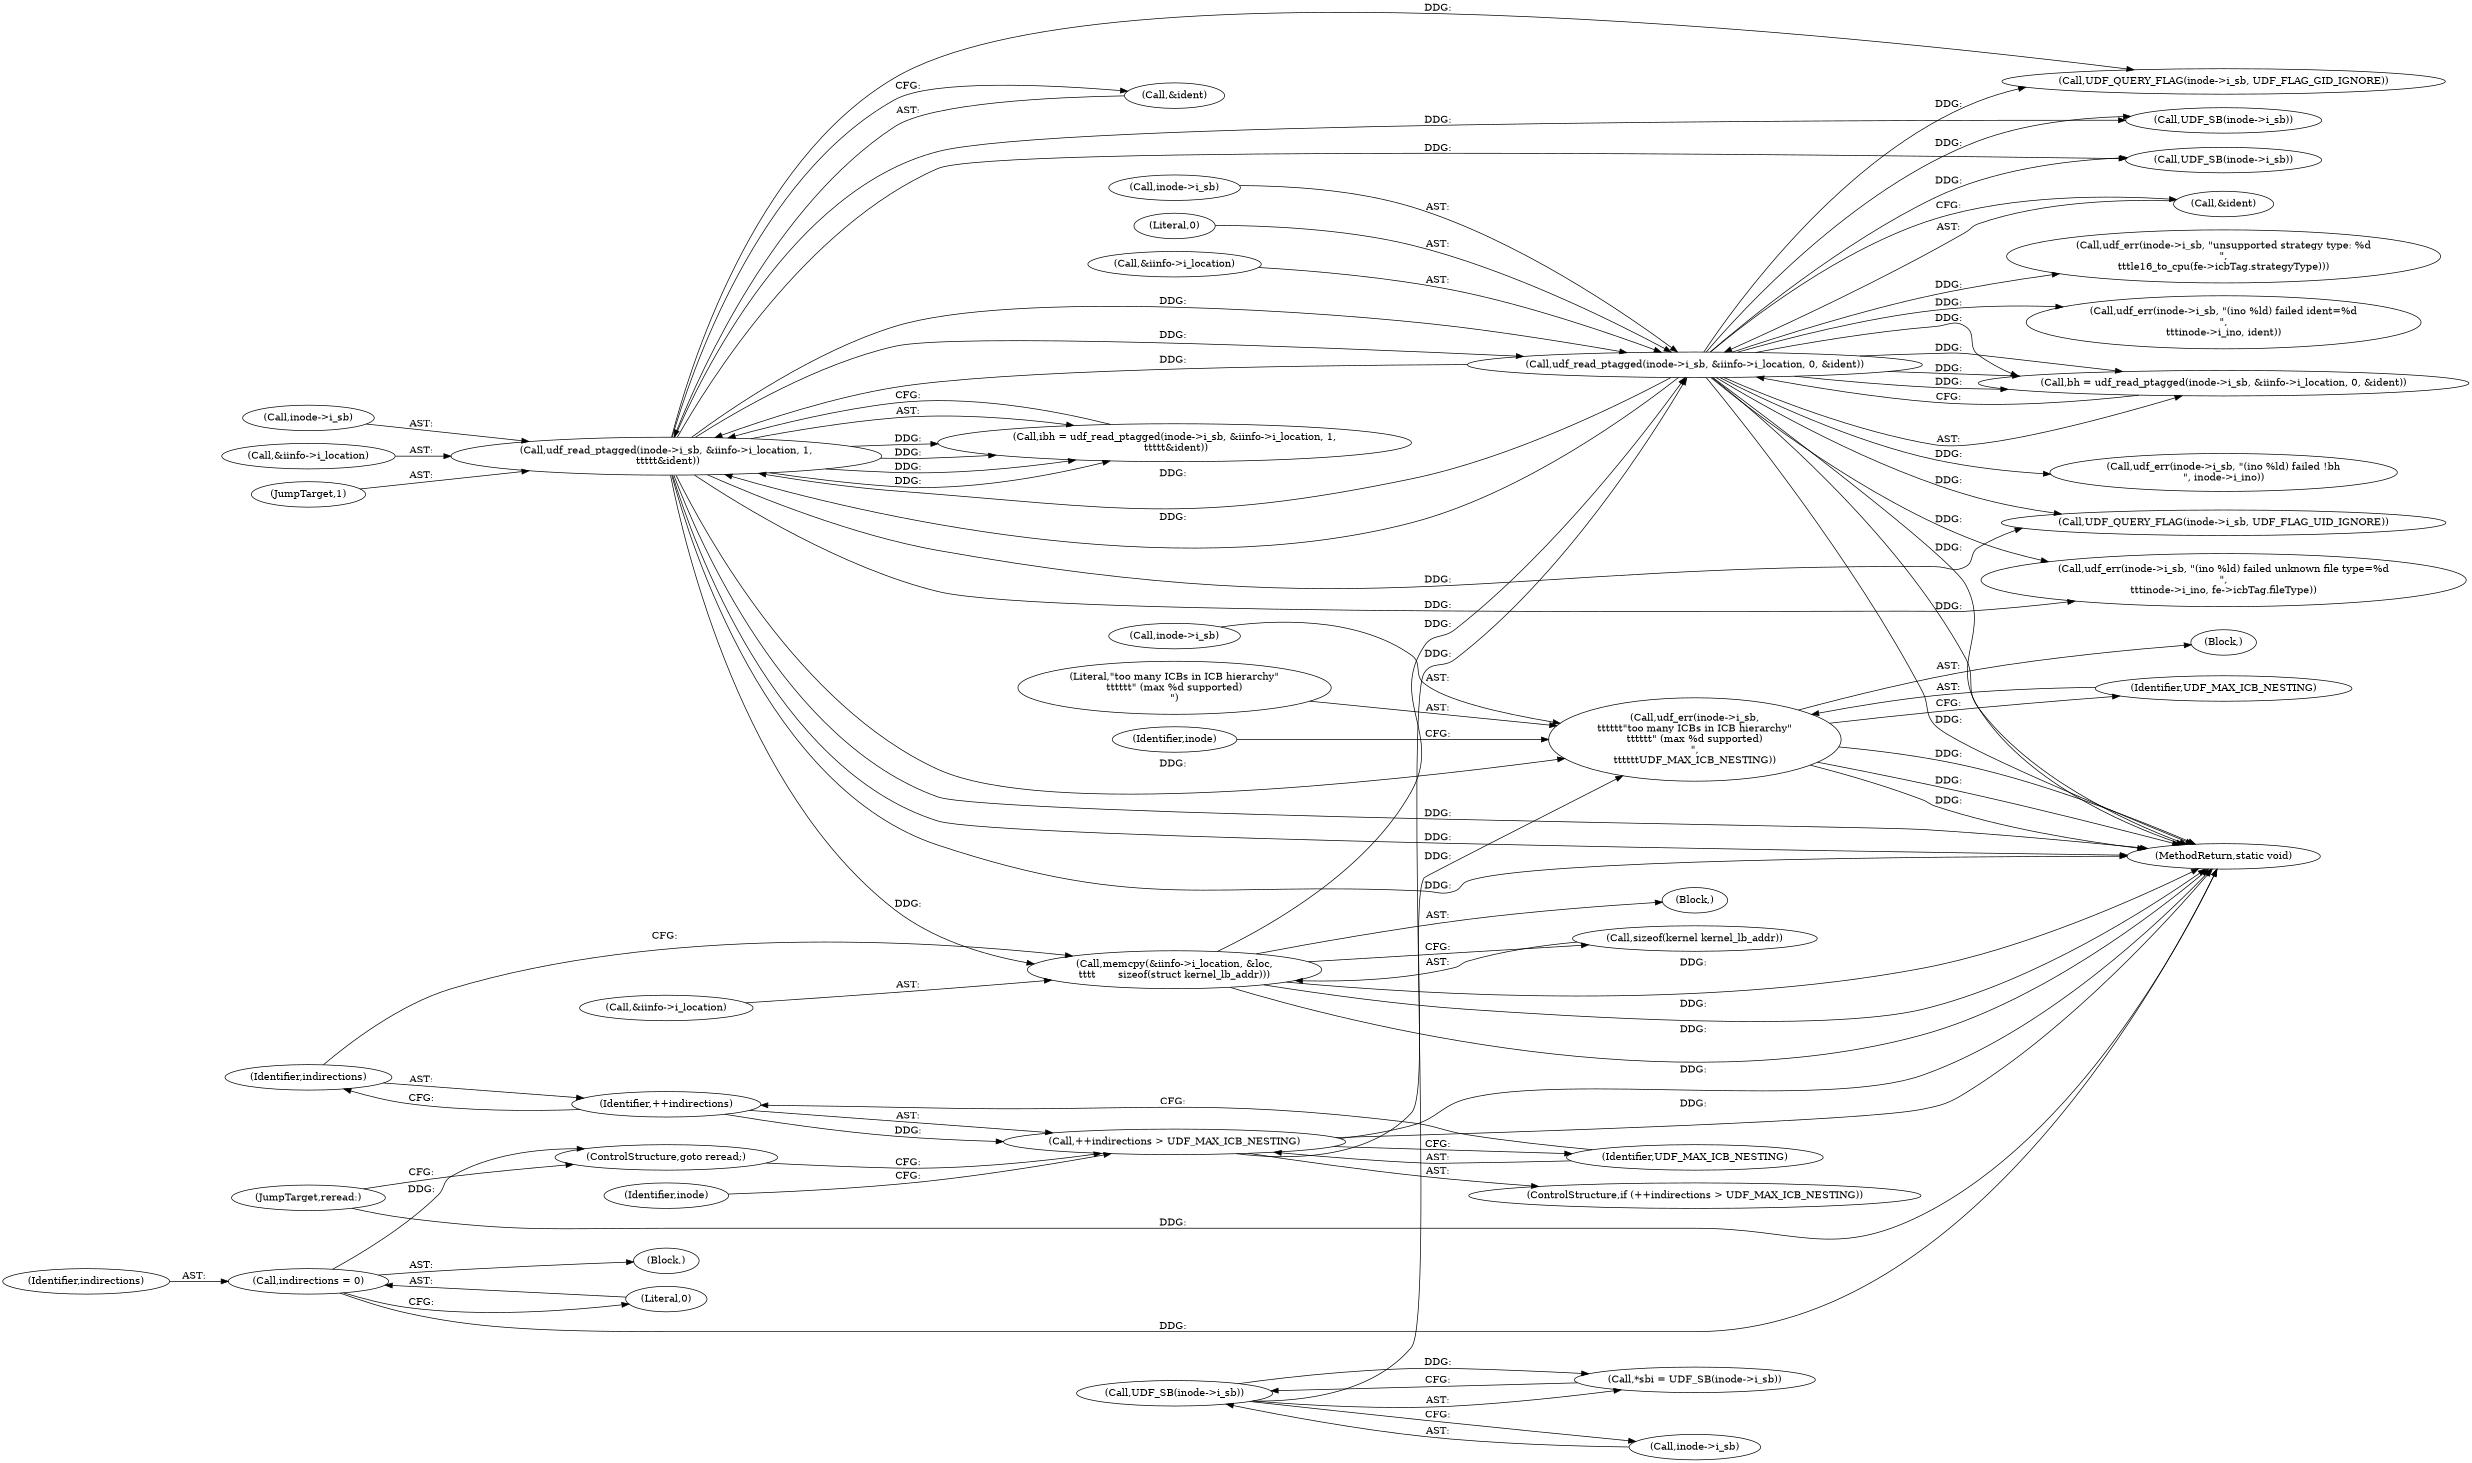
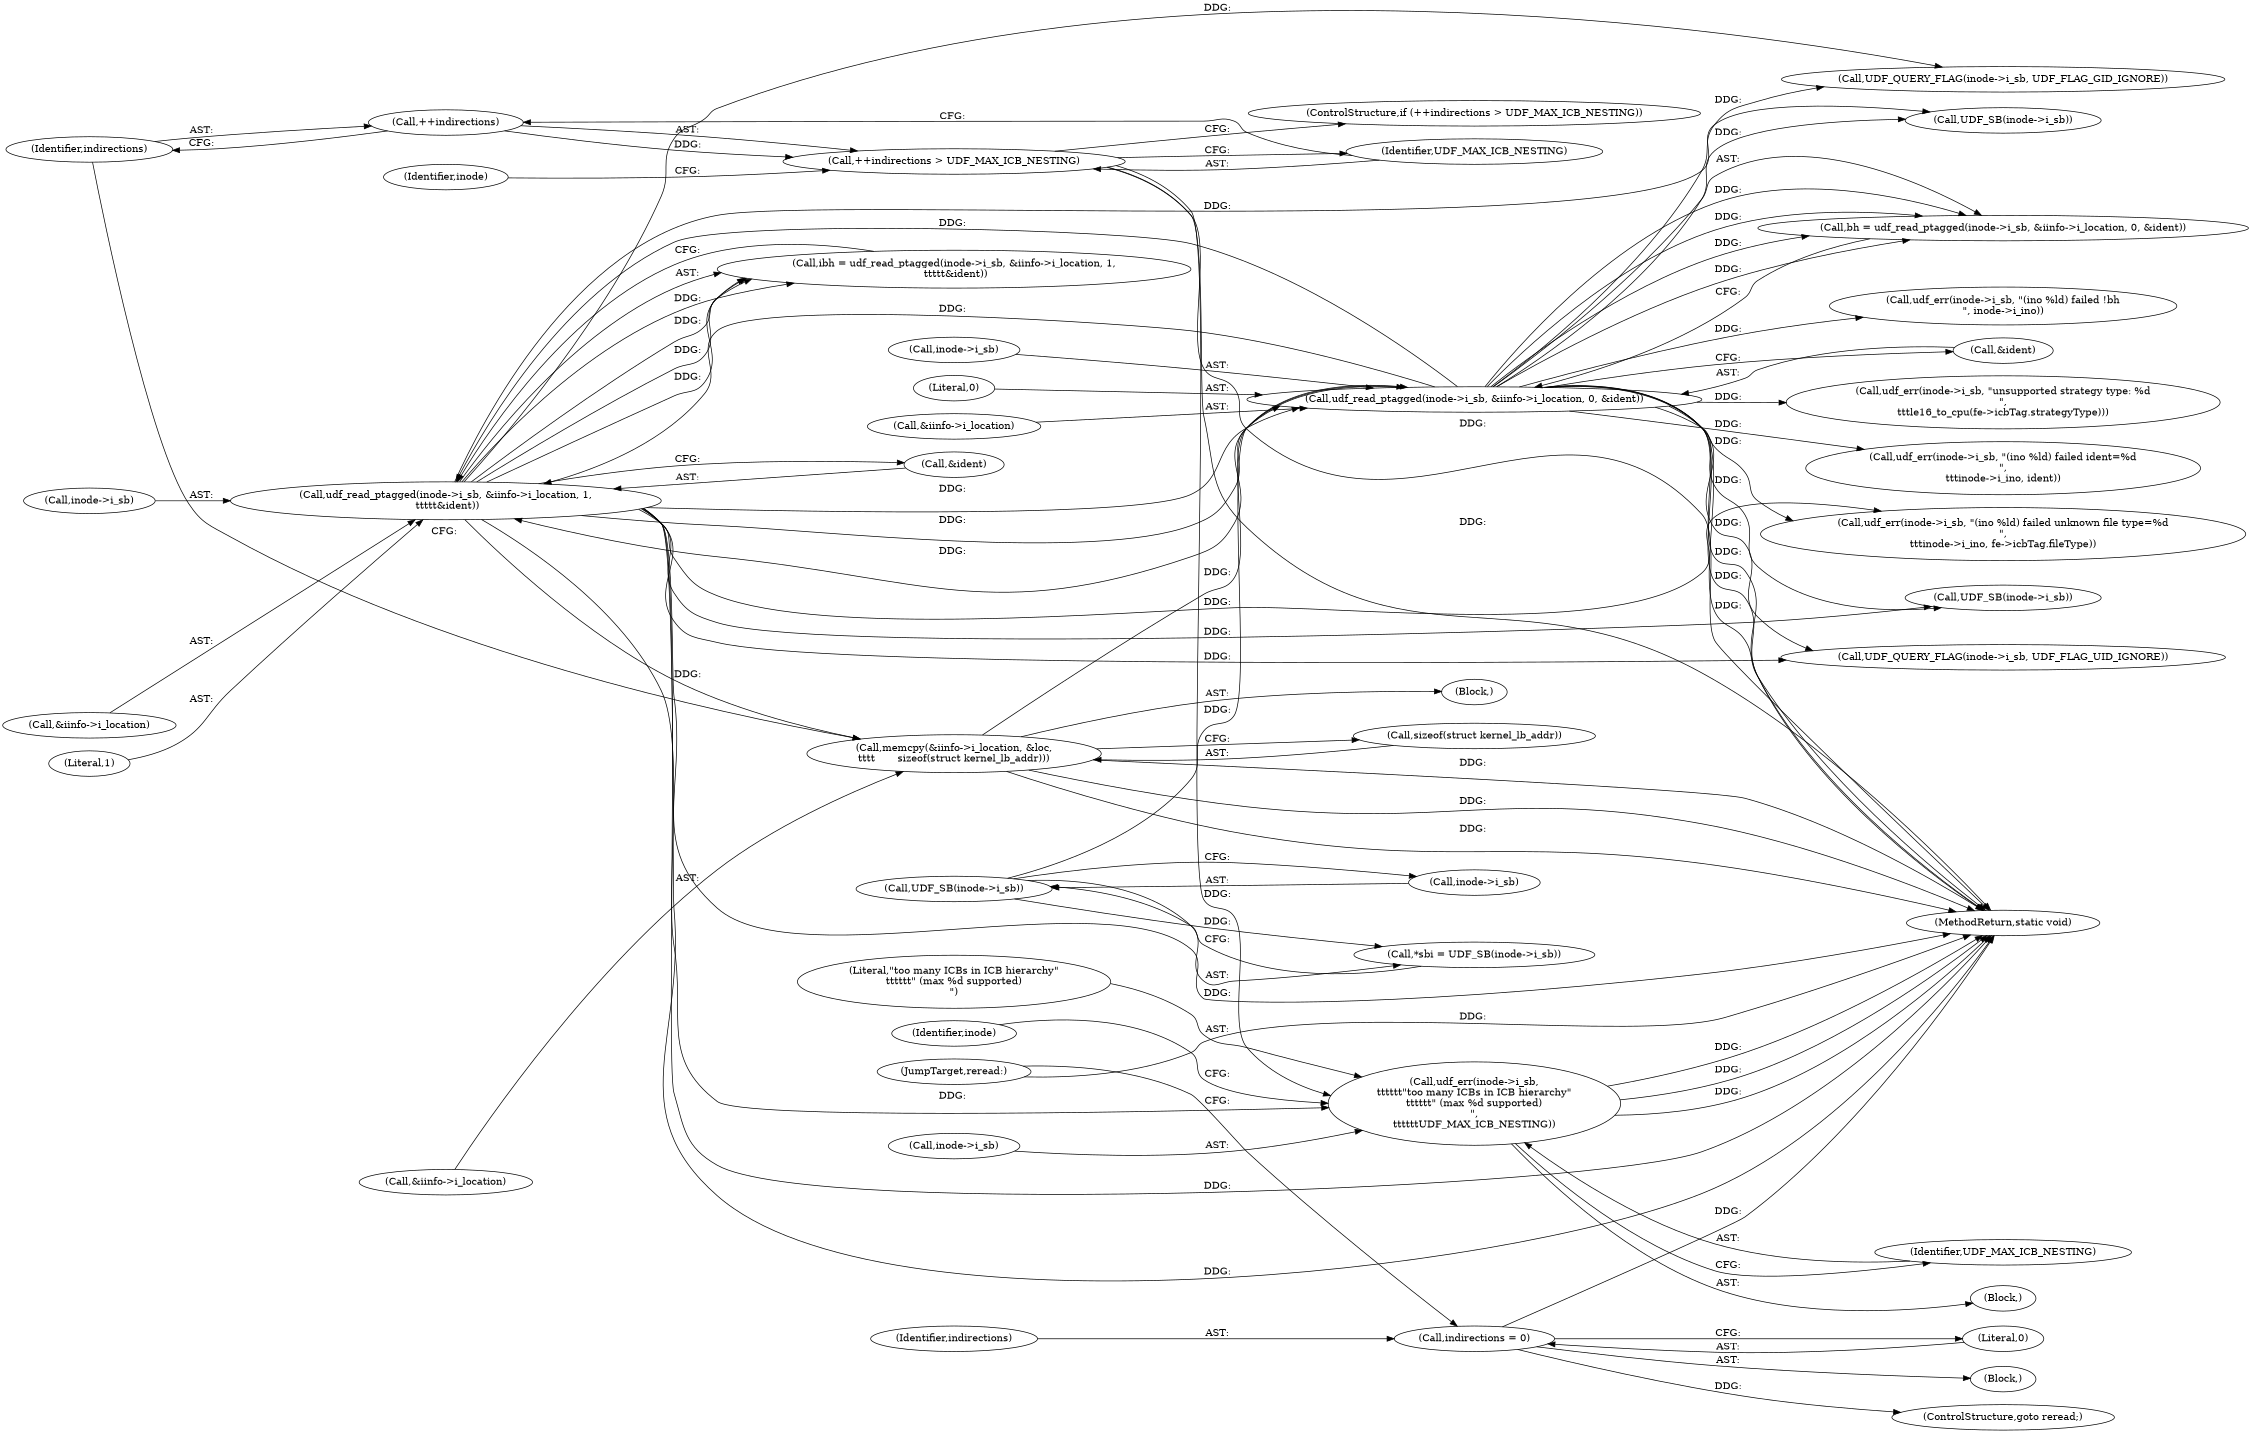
node "(JumpTarget,1)": label "(JumpTarget,1)" -> "(Literal,1)"
node "(Call,sizeof(kernel kernel_lb_addr))": label "(Call,sizeof(kernel kernel_lb_addr))" -> "(Call,sizeof(struct kernel_lb_addr))"
node "(Identifier,++indirections)": label "(Identifier,++indirections)" -> "(Call,++indirections)"
edge "(ControlStructure,goto reread;)" -> "(Call,++indirections > UDF_MAX_ICB_NESTING)": removed, label "CFG:"
edge "(Call,++indirections > UDF_MAX_ICB_NESTING)" -> "(ControlStructure,if (++indirections > UDF_MAX_ICB_NESTING))": label "AST: " -> "CFG: "
edge "(JumpTarget,reread:)" -> "(ControlStructure,goto reread;)": now "(JumpTarget,reread:)" -> "(Call,indirections = 0)"
